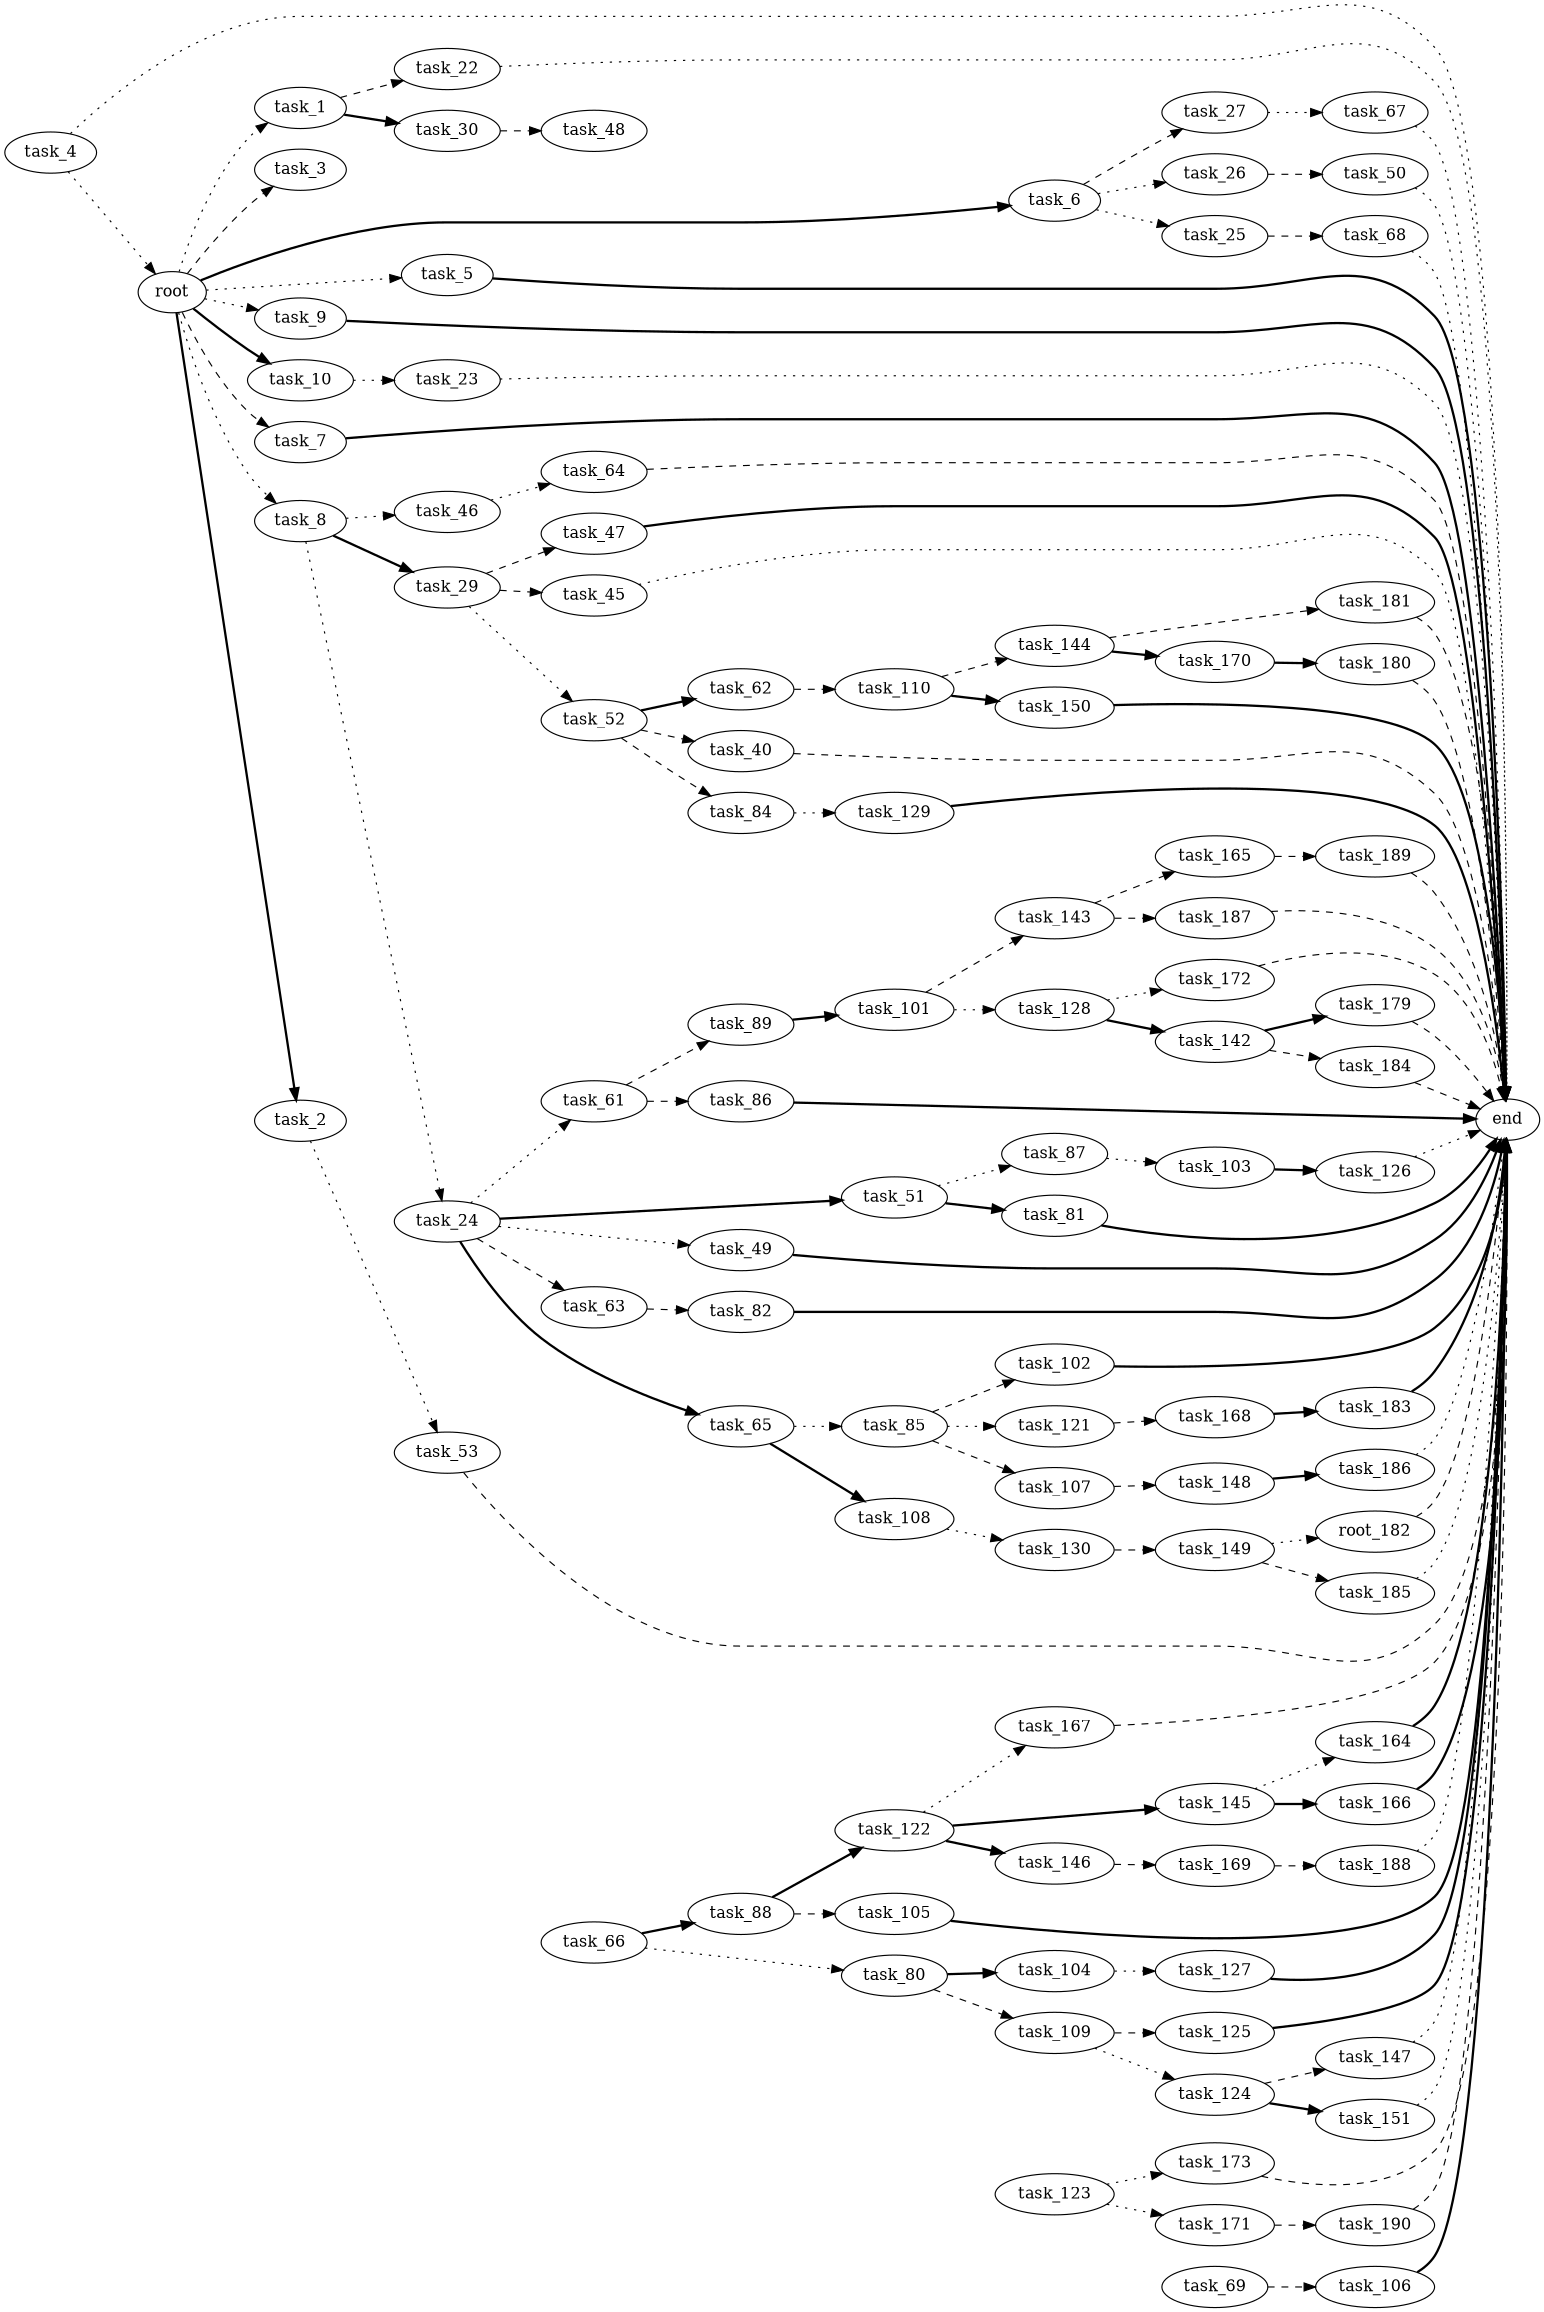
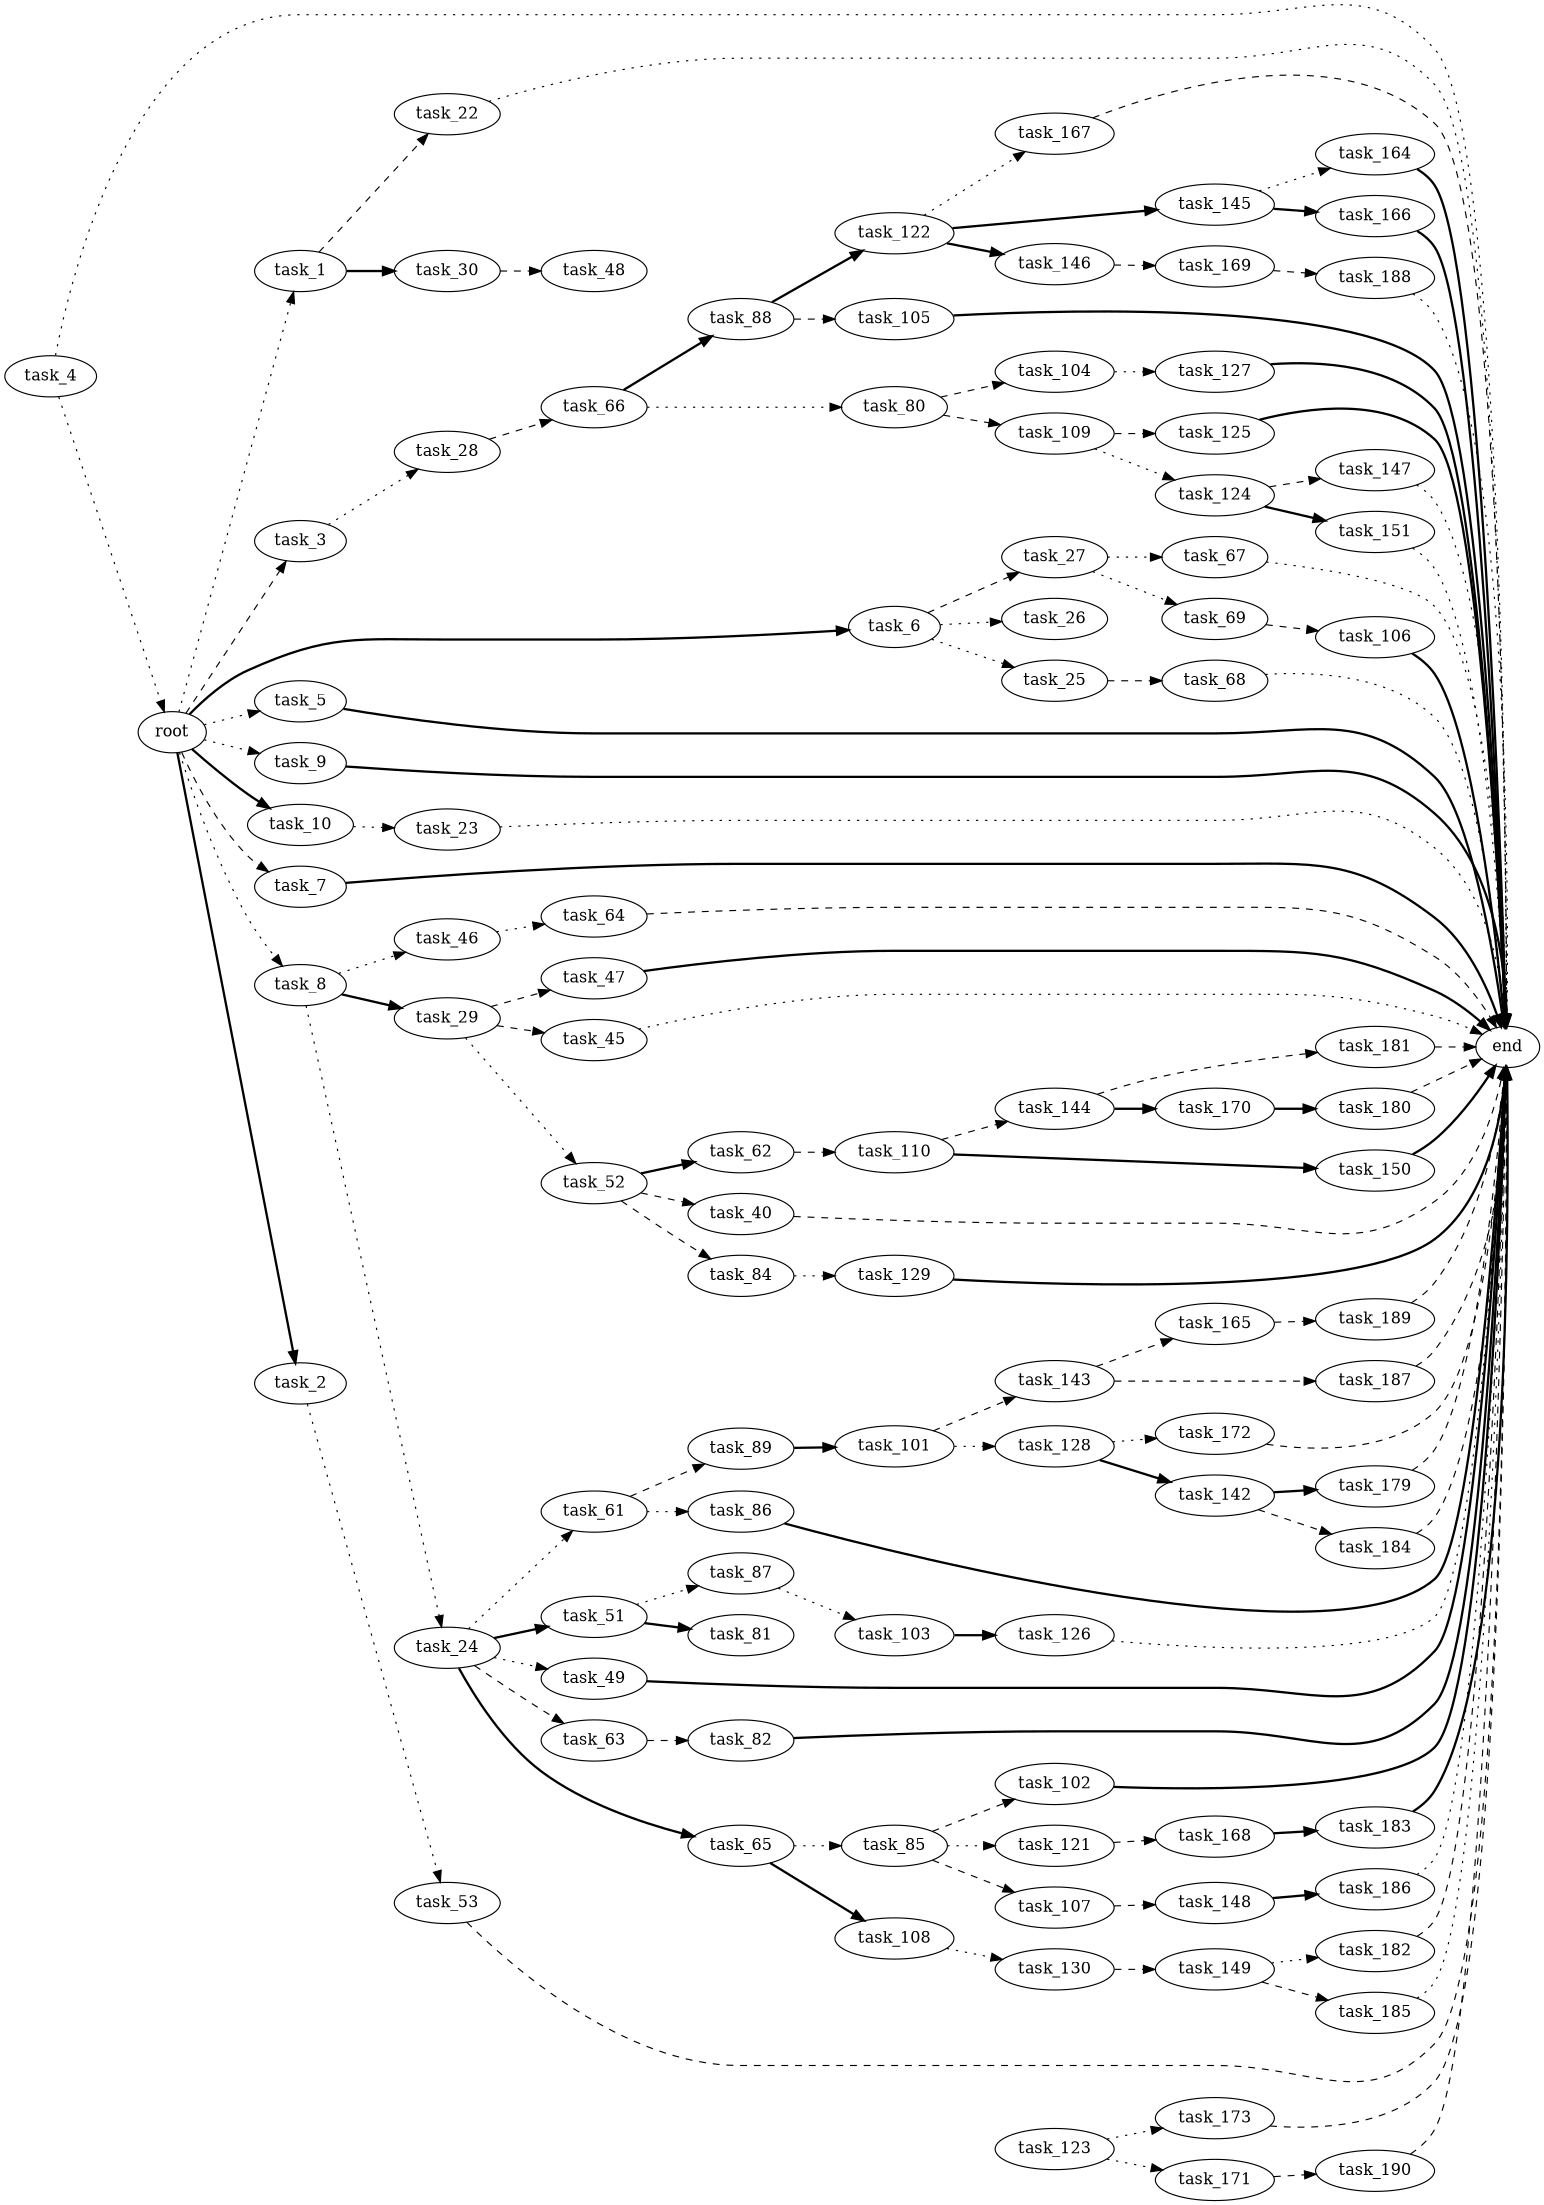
node "task_50": removed
node "task_28": added
edge "task_27" -> "task_69": added
edge "task_61" -> "task_86": style dashed -> dotted
edge "task_81" -> "end": removed
node "root_182": label "root_182" -> "task_182"
edge "task_80" -> "task_104": style bold -> dashed
